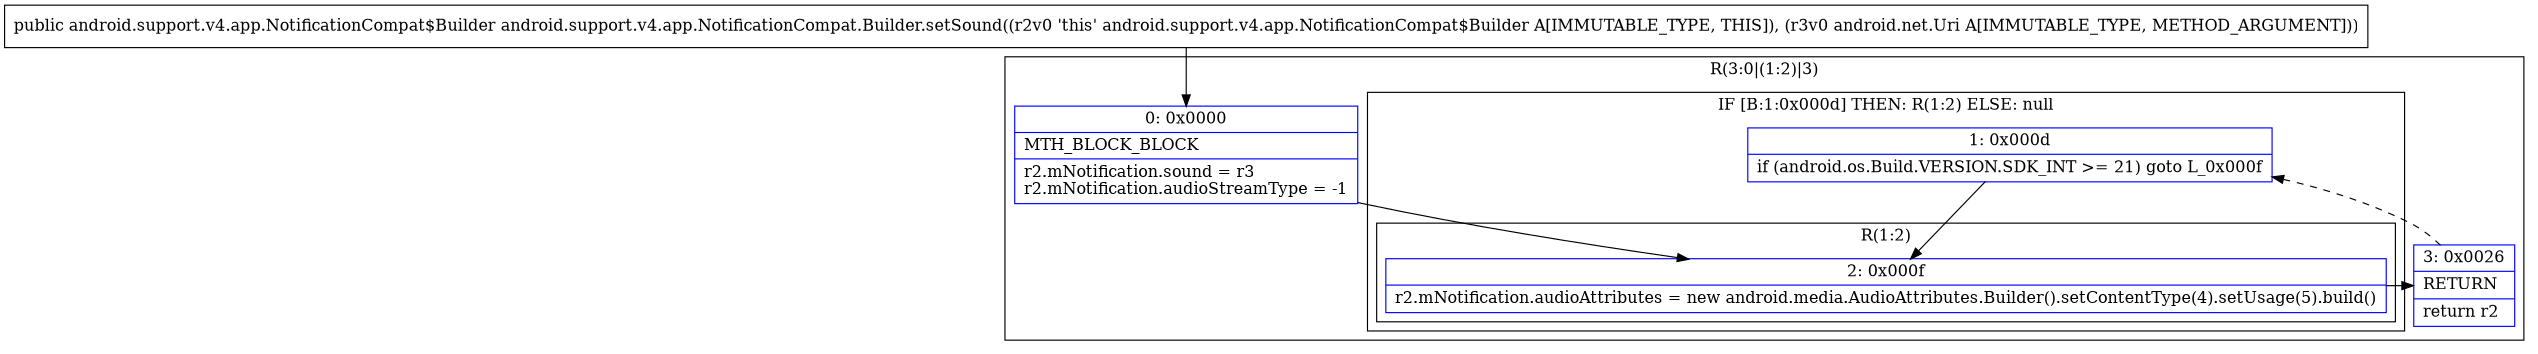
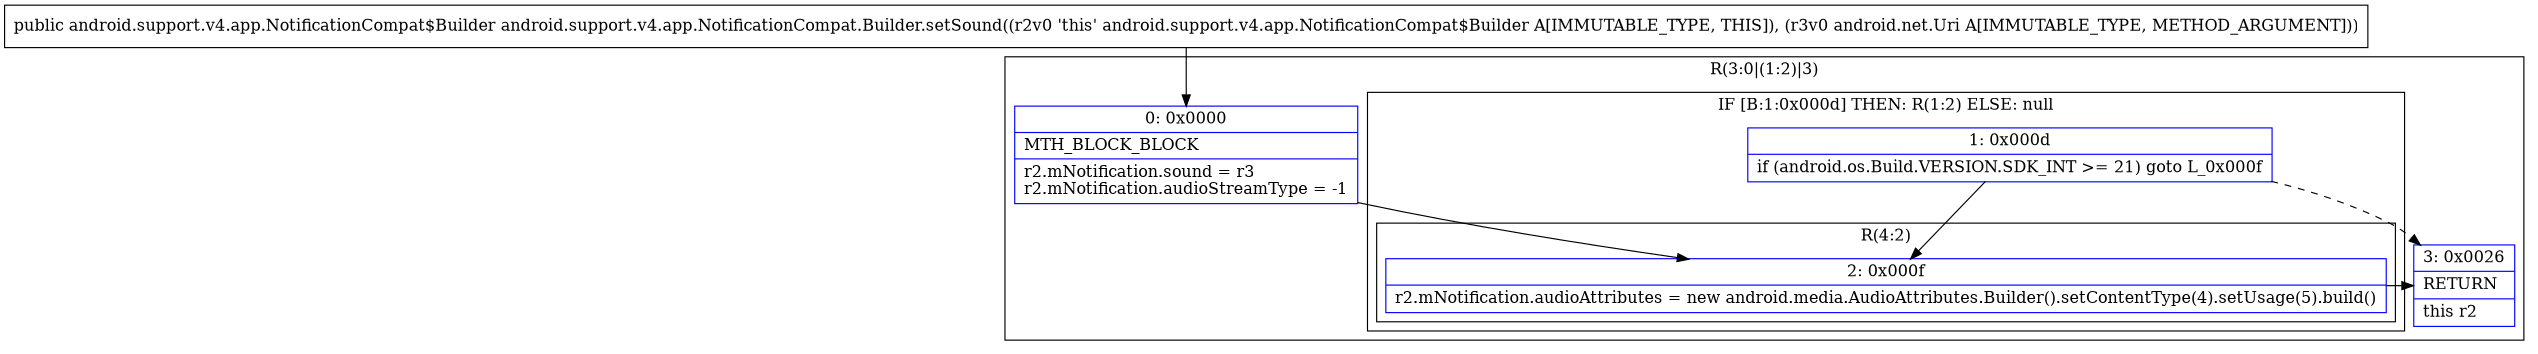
edge "3: 0x0026" -> "1: 0x000d": reversed
cluster "R(1:2)": label "R(1:2)" -> "R(4:2)"
node "3: 0x0026": text "return r2" -> "this r2"
